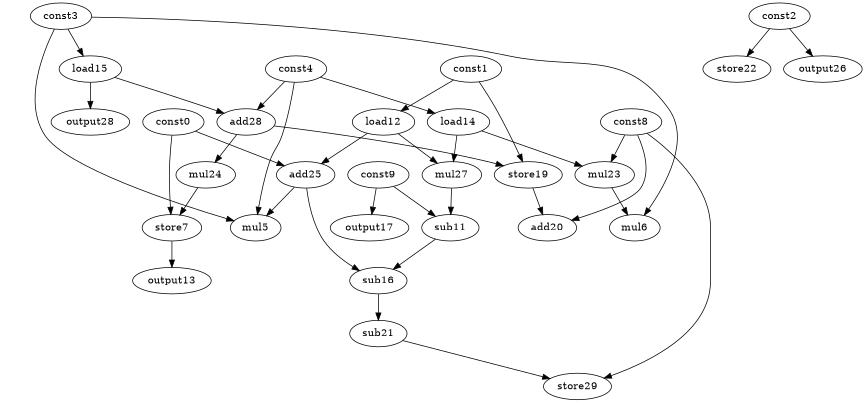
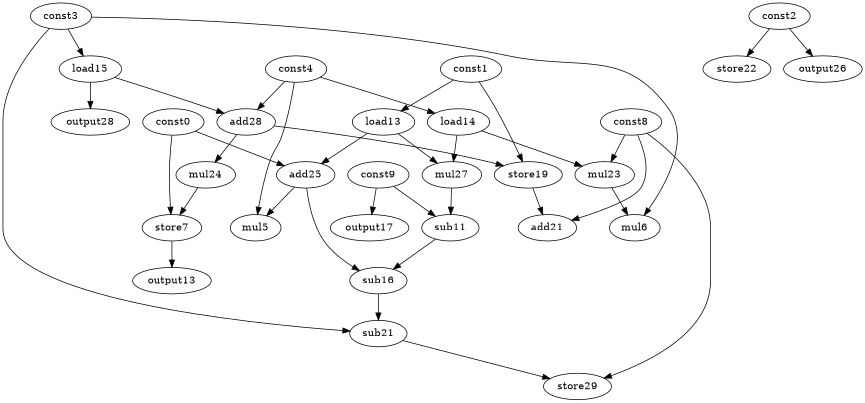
node "load12": label "load12" -> "load13"
edge "const3" -> "mul5": now "const3" -> "sub21"
node "add20": label "add20" -> "add21"
